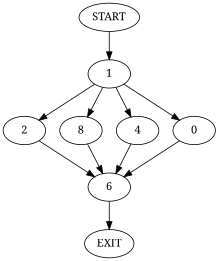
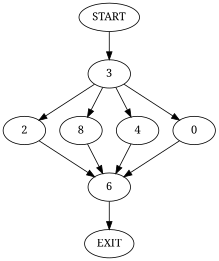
node "1": label "1" -> "3"
